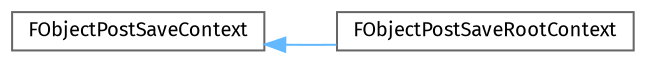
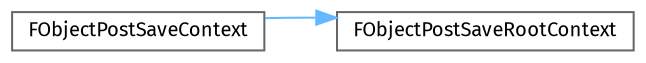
edge "FObjectPostSaveRootContext" -> "FObjectPostSaveContext": reversed
